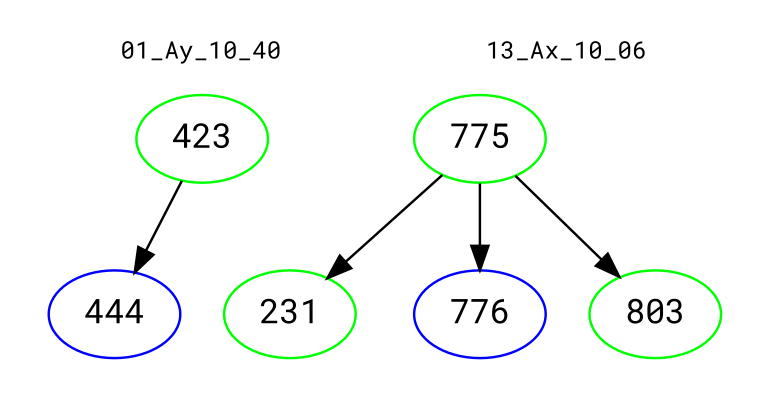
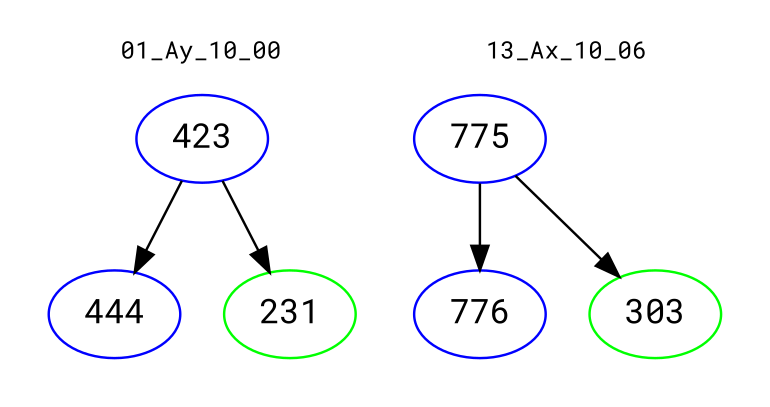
cluster "01_Ay_10_40": label "01_Ay_10_40" -> "01_Ay_10_00"
node "423": color green -> blue
node "775": color green -> blue
edge "775" -> "231": now "423" -> "231"
node "803": label "803" -> "303"
